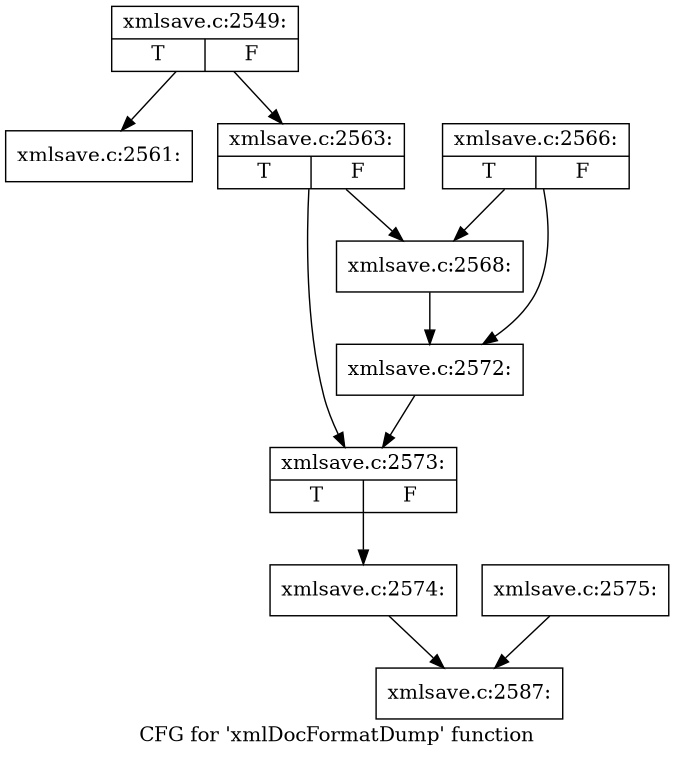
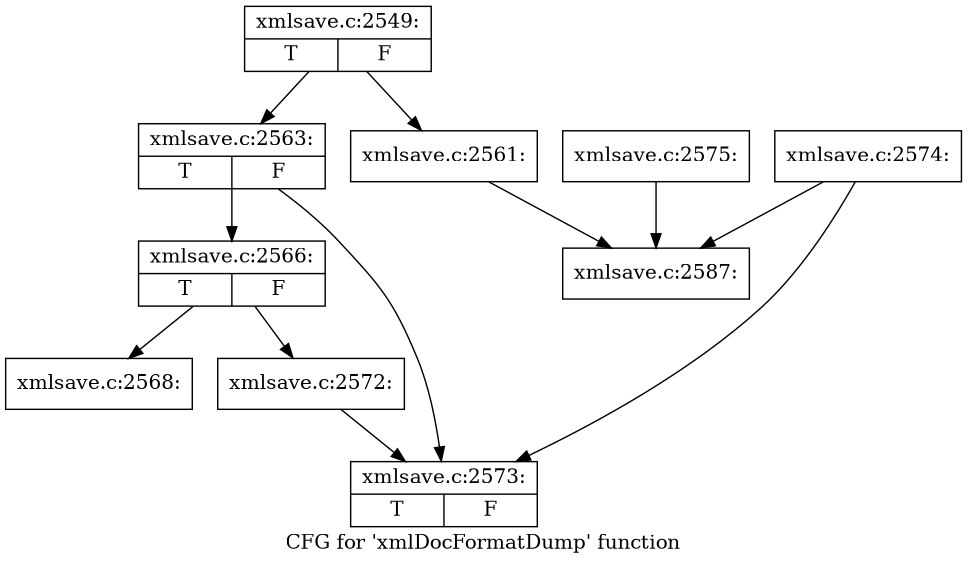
edge "xmlsave.c:2563:" -> "xmlsave.c:2568:": now "xmlsave.c:2563:" -> "xmlsave.c:2566:"
edge "xmlsave.c:2561:" -> "xmlsave.c:2587:": added
edge "xmlsave.c:2568:" -> "xmlsave.c:2572:": removed
edge "xmlsave.c:2573:" -> "xmlsave.c:2574:": reversed
